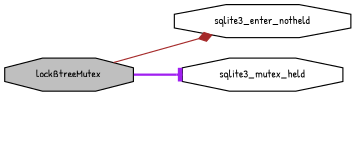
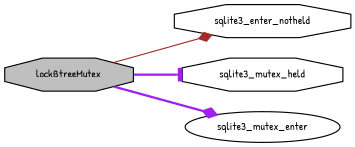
node "sqlite3_mutex_enter": added
